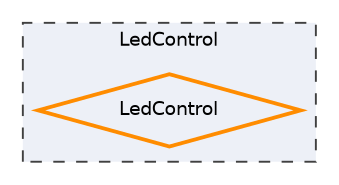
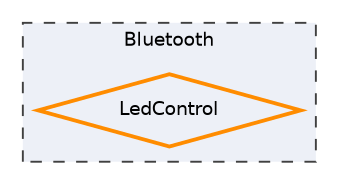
cluster "LedControl": label "LedControl" -> "Bluetooth"
